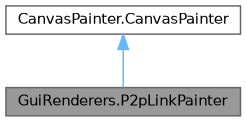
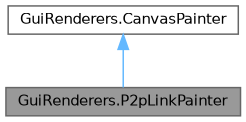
node "CanvasPainter.CanvasPainter": label "CanvasPainter.CanvasPainter" -> "GuiRenderers.CanvasPainter"
